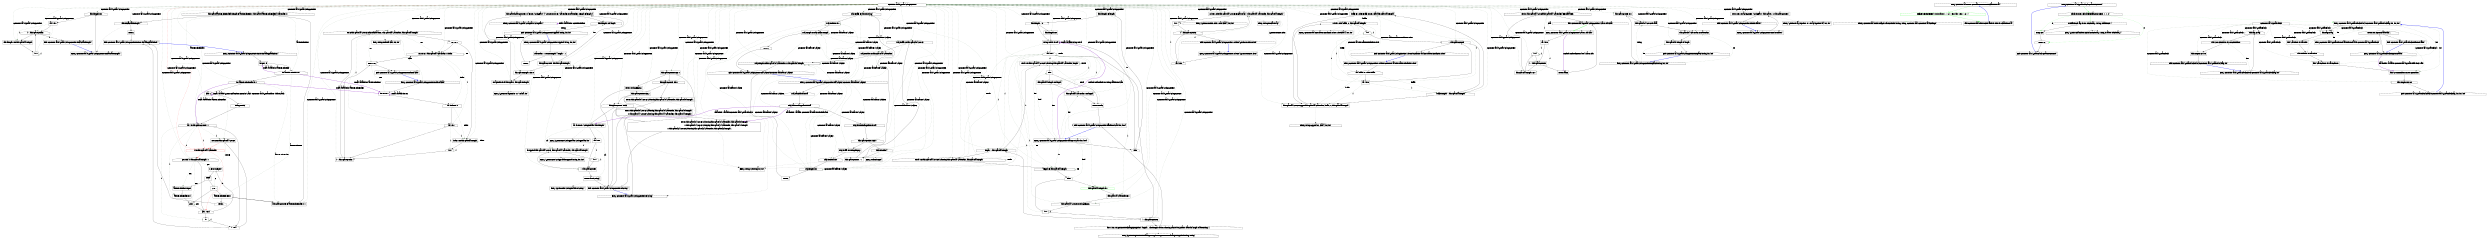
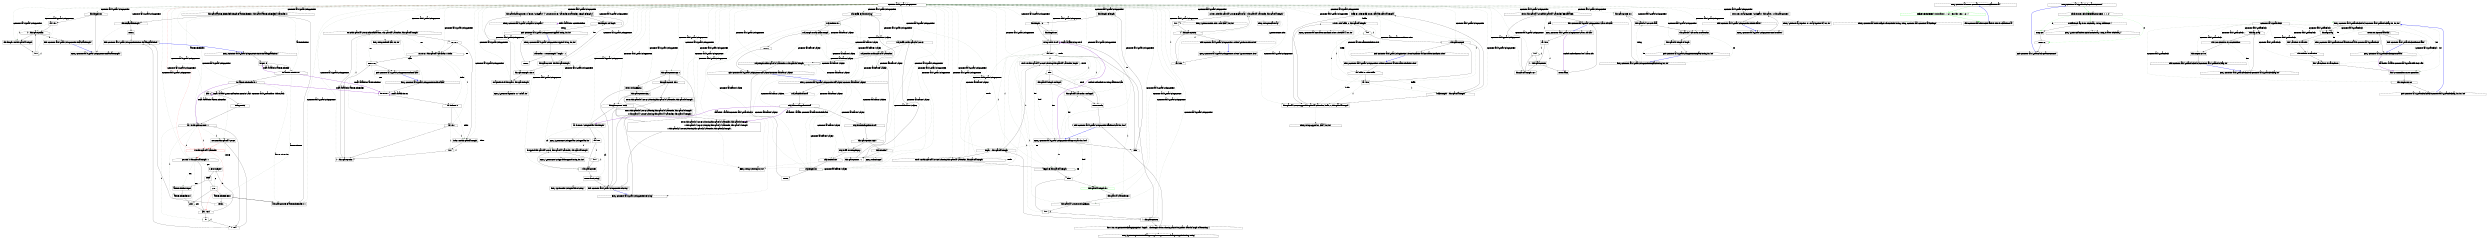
edge "Exit CommonMark.Syntax.StringContent.StartsWith(char)" -> "Entry CommonMark.Syntax.StringContent.StartsWith(char)": color green -> blue
